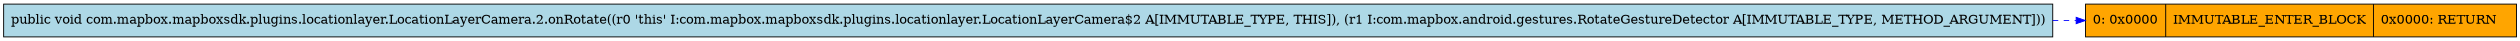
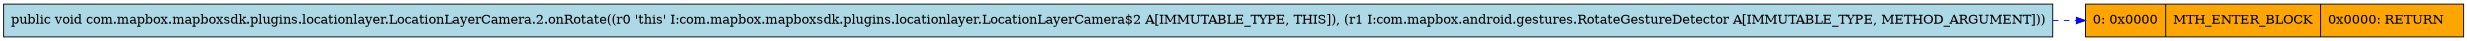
node "0: 0x0000": text "IMMUTABLE_ENTER_BLOCK" -> "MTH_ENTER_BLOCK"
